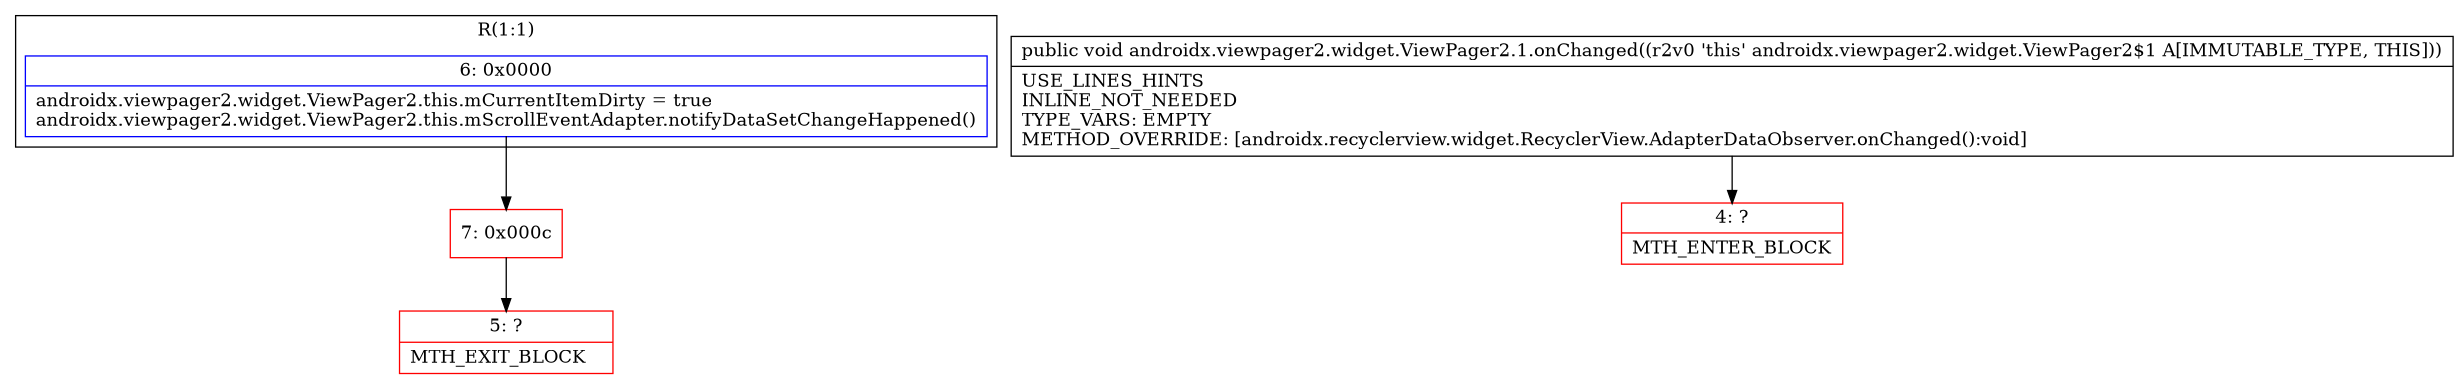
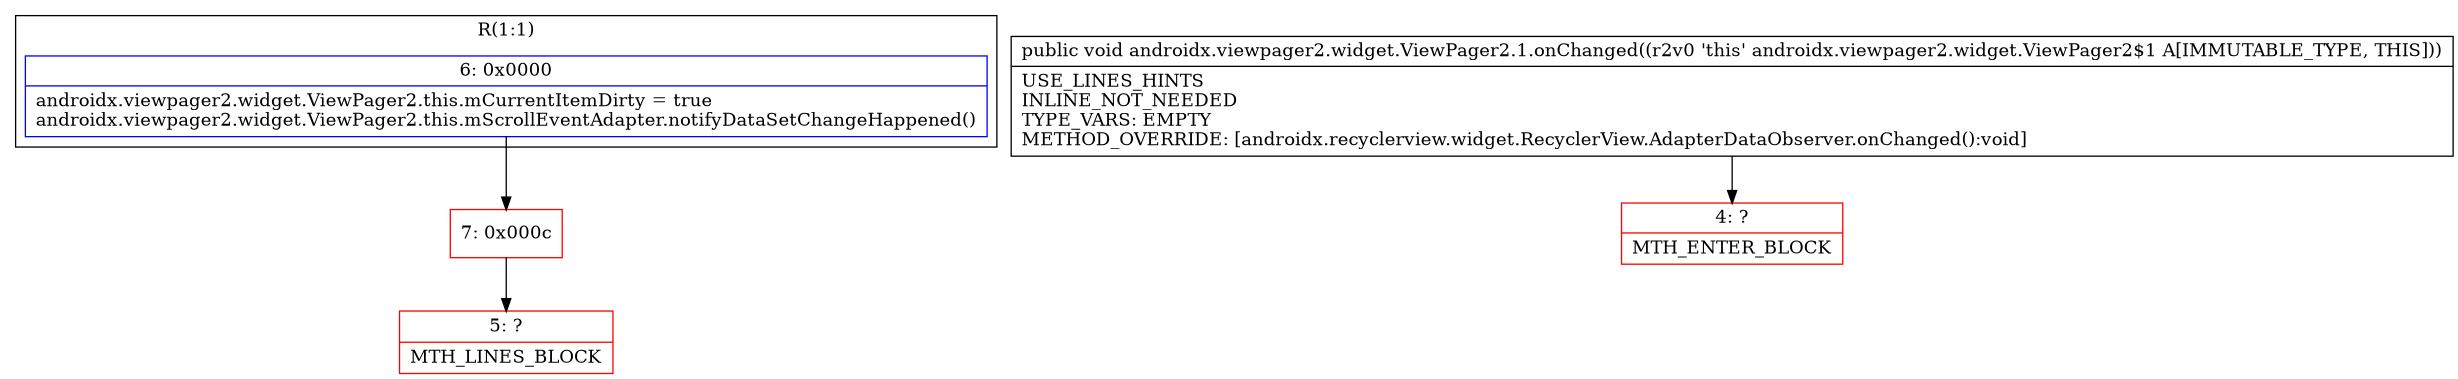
node "5: ?": text "MTH_EXIT_BLOCK" -> "MTH_LINES_BLOCK"
